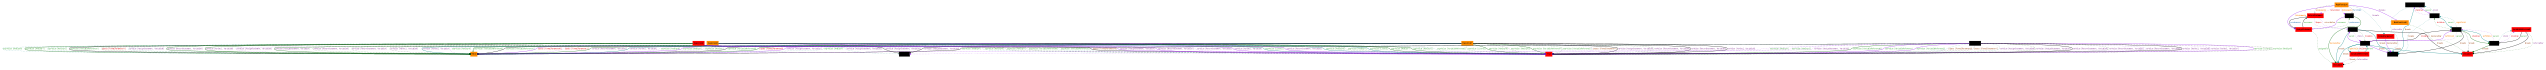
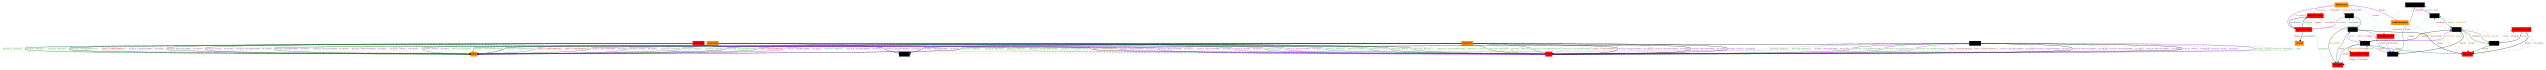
node "MainFunction0": label "MainFunction0" -> "FormalParameter0"
node "Literal": added
